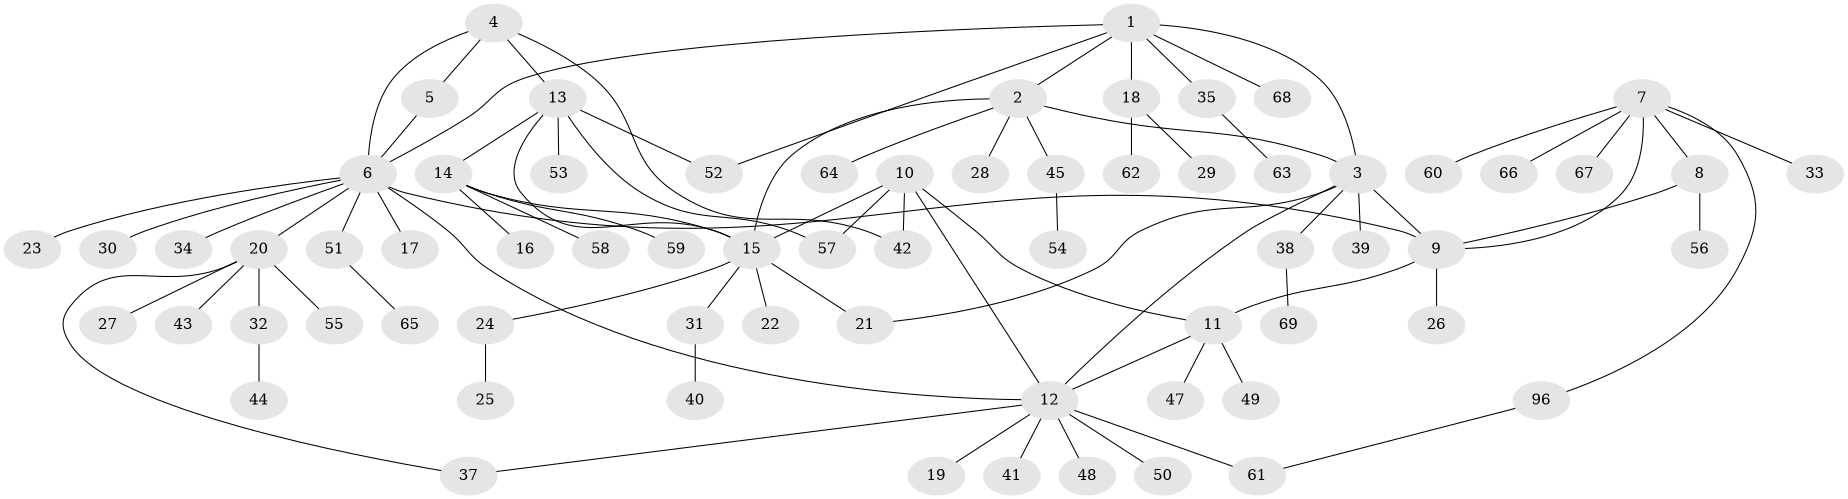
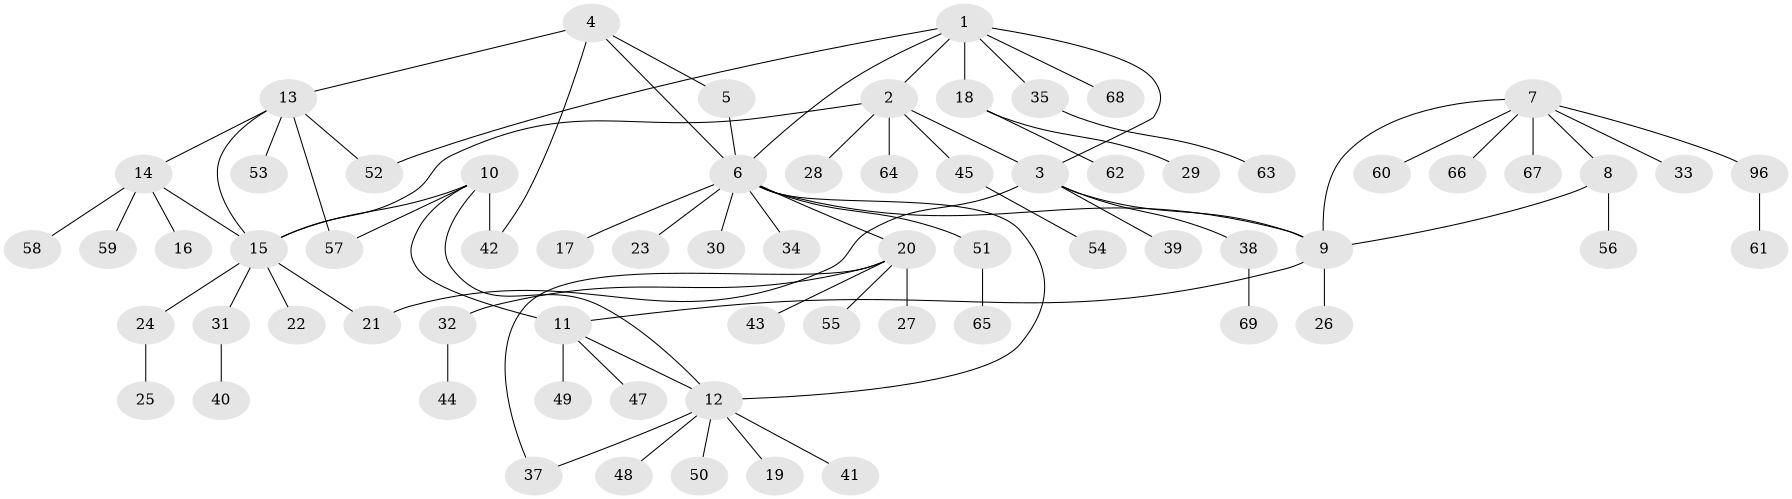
edge "3" -- "12": removed
edge "12" -- "61": removed
